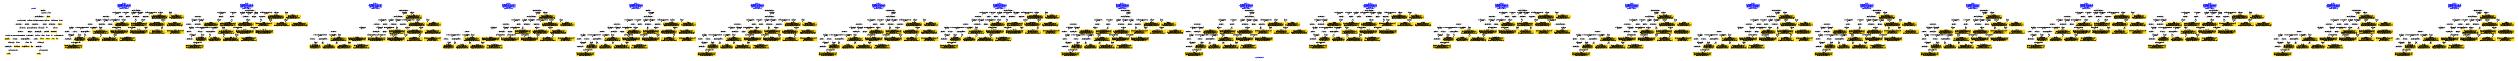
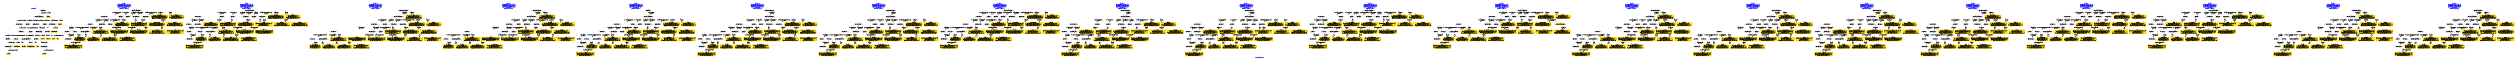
node "E73_Information_Object1": fillcolor lightgray -> gold
node "E69_Death1": fillcolor gold -> lightgray
node "nationality": added
